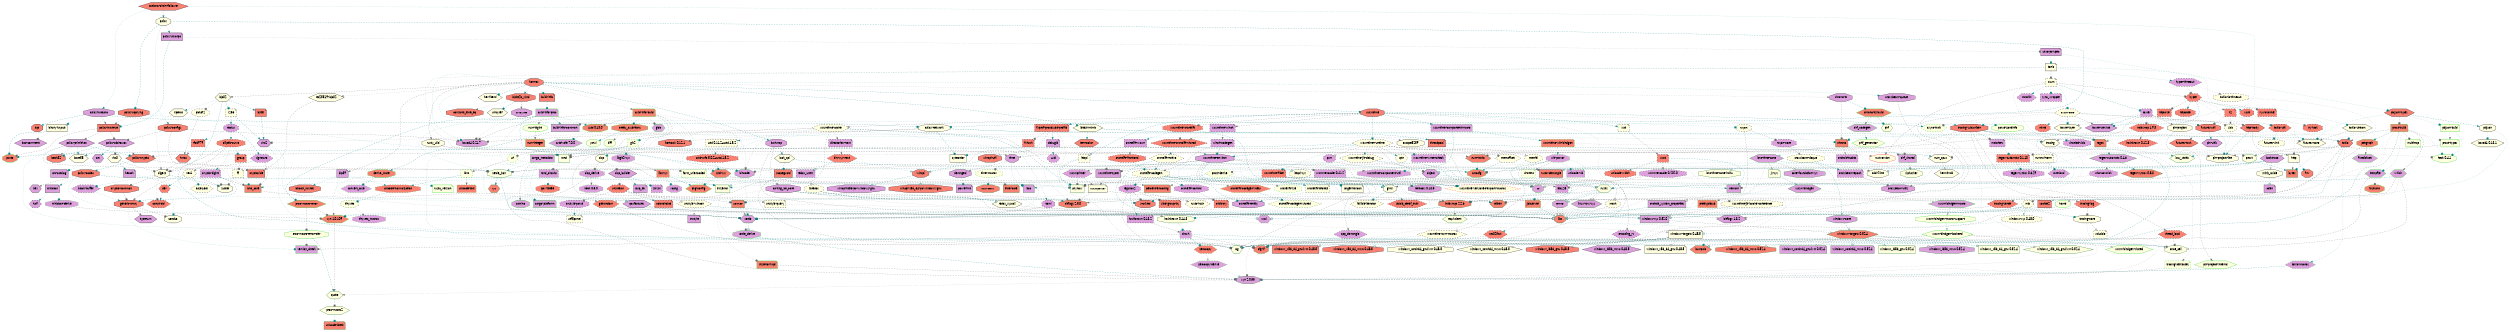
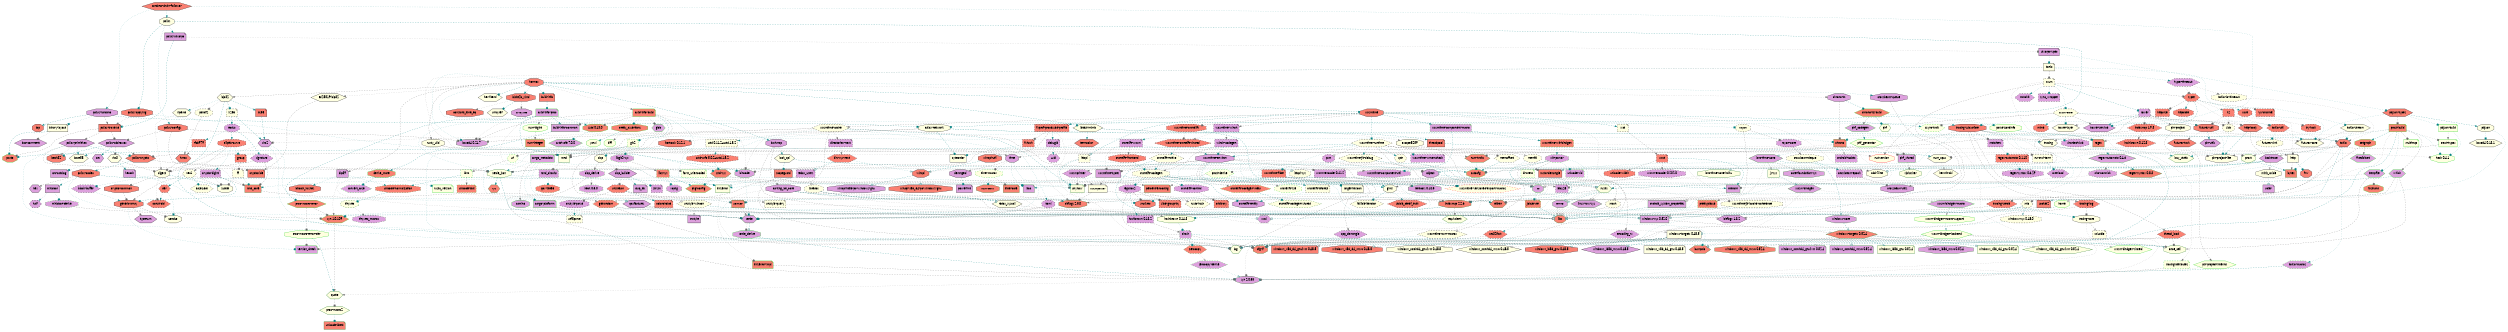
edge "clap" -> "clap_derive": arrowhead box -> normal
node "object": shape hexagon -> octagon
